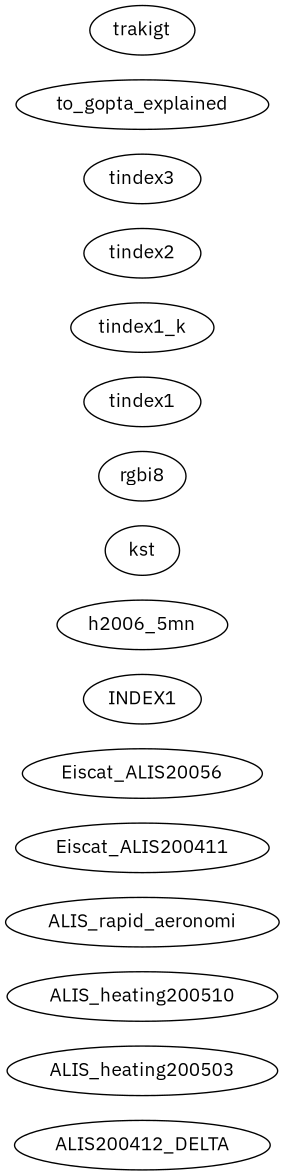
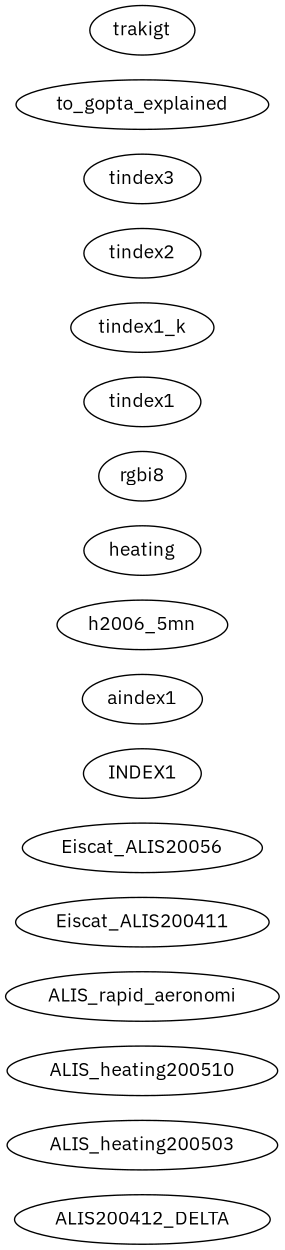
node "kst": label "kst" -> "heating"
node "aindex1": added
